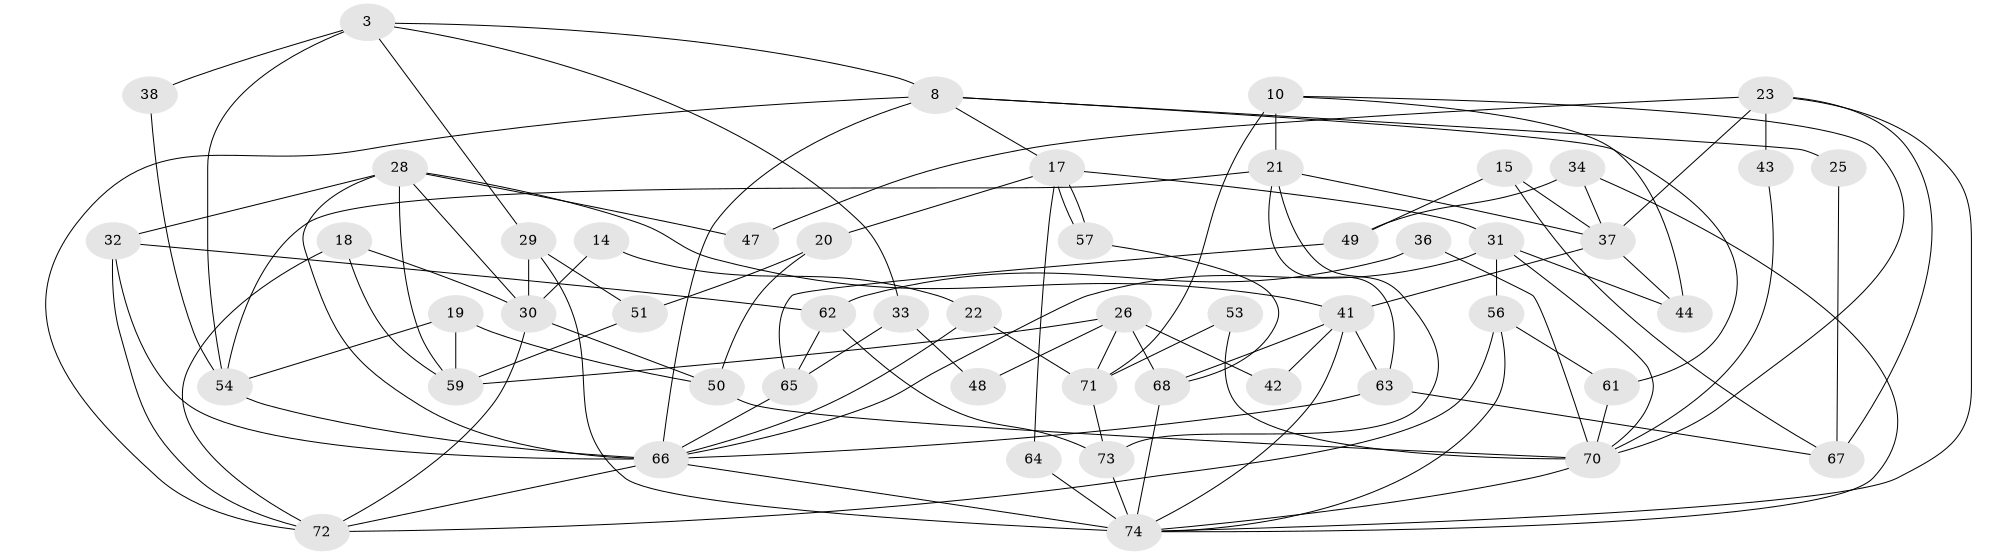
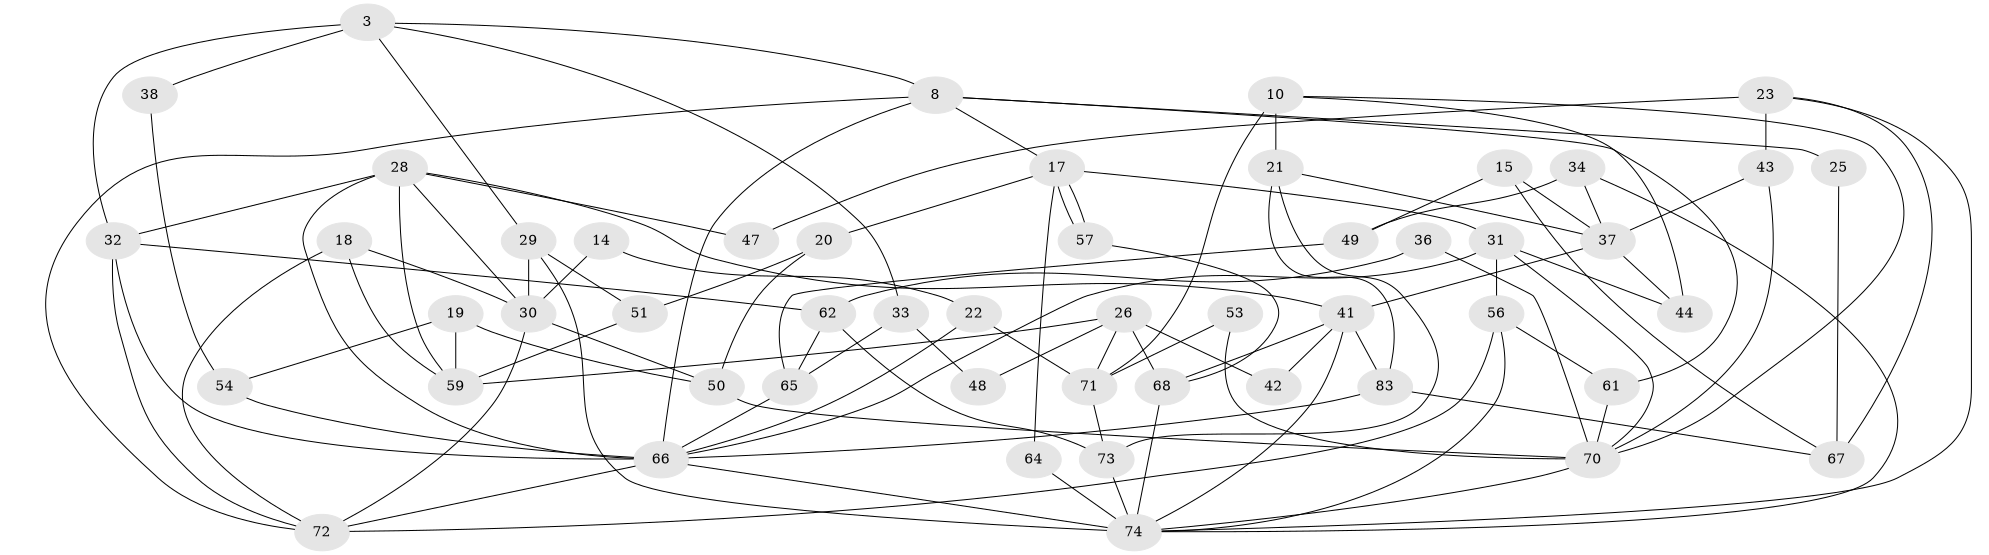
edge "3" -- "54": now "3" -- "32"
edge "23" -- "37": now "43" -- "37"
edge "21" -- "54": removed
node "63": label "63" -> "83"
